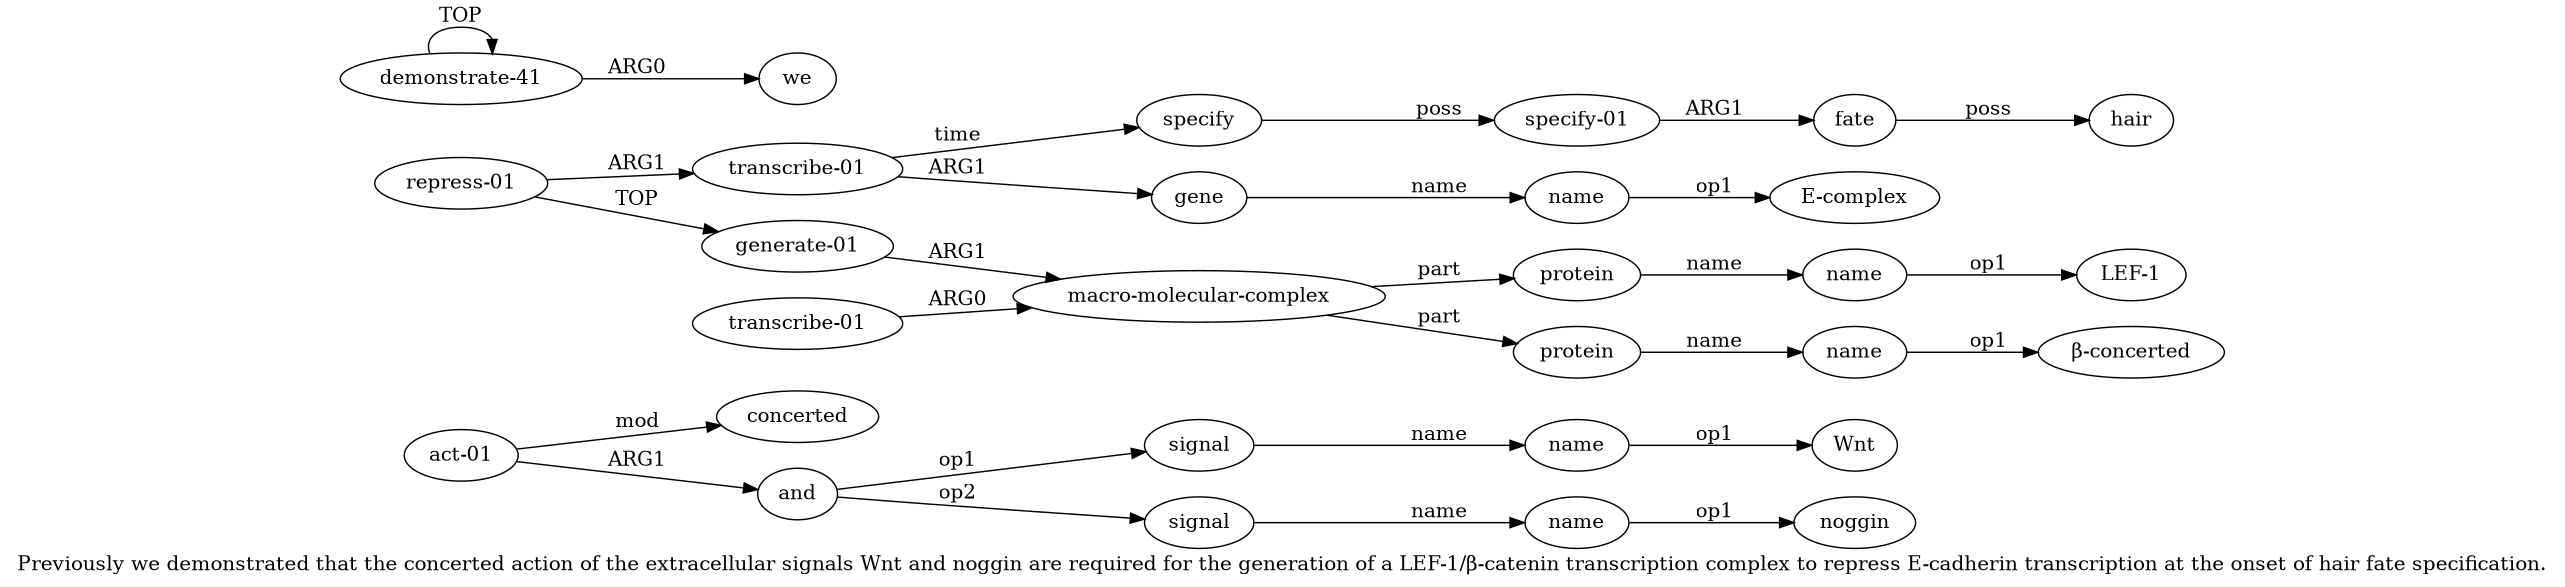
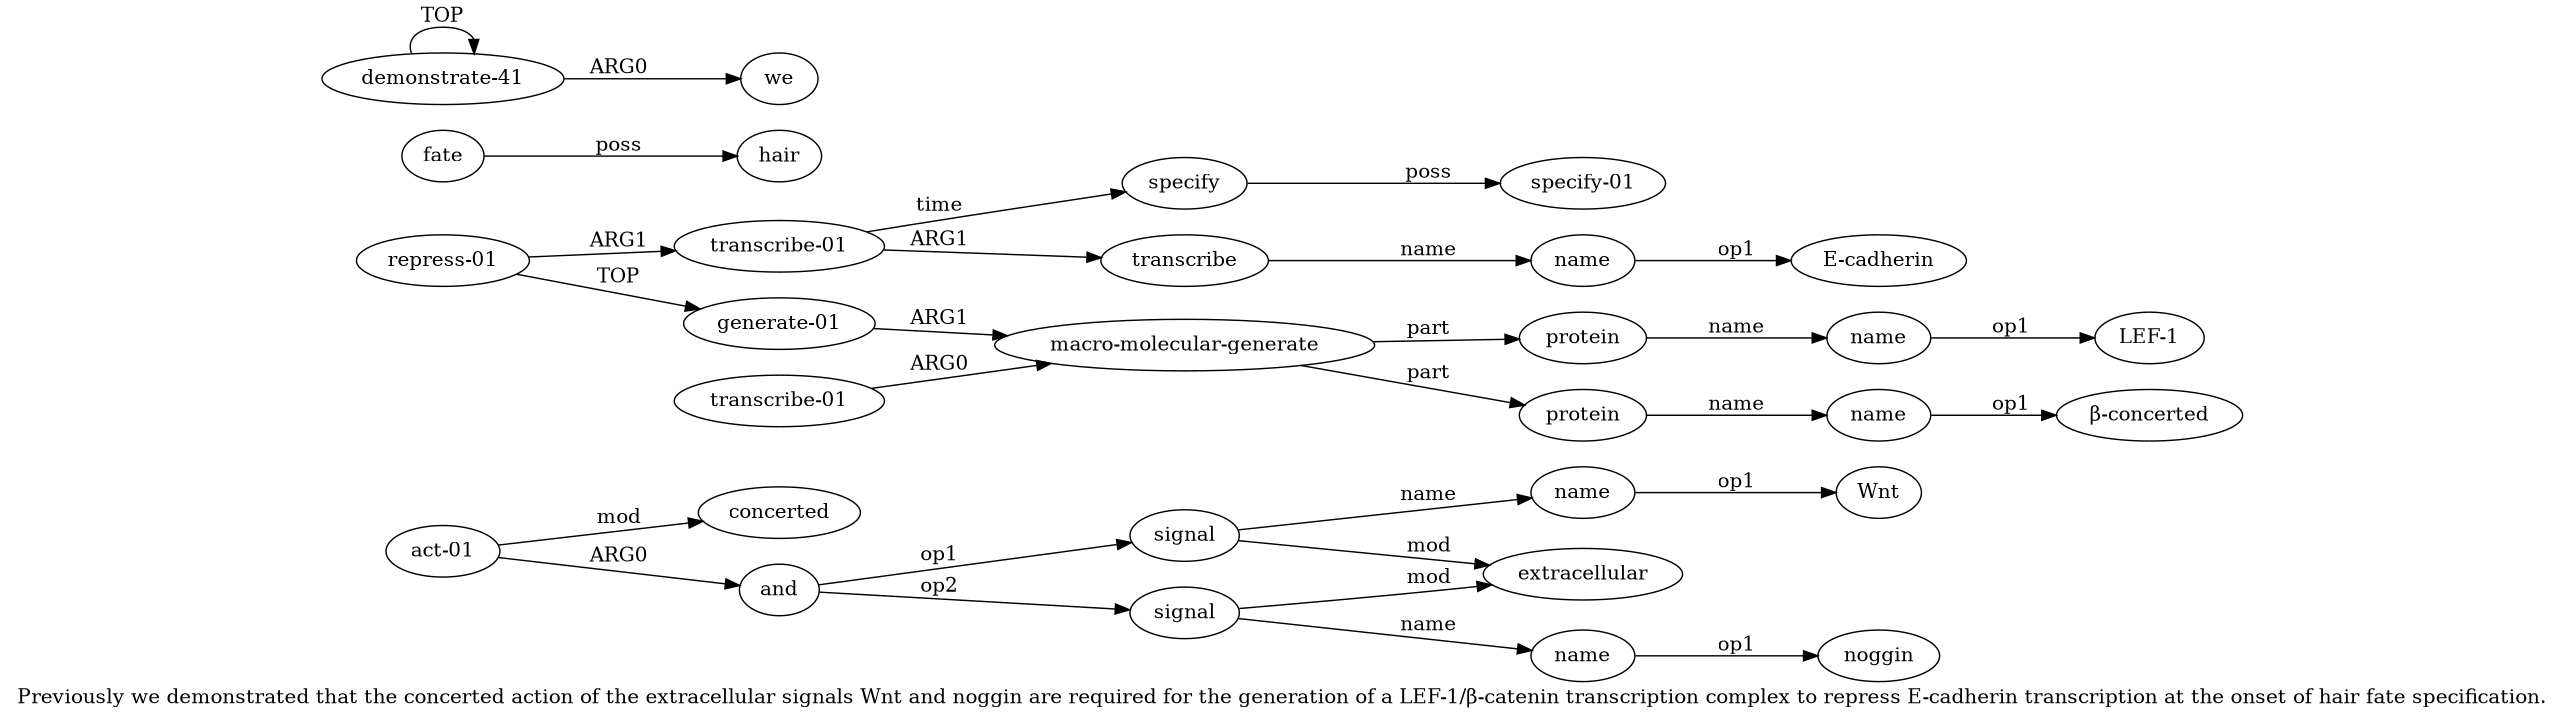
edge "specify-01" -> "fate": removed, label "ARG1"
node "gene": label "gene" -> "transcribe"
node "E-complex": label "E-complex" -> "E-cadherin"
node "macro-molecular-complex": label "macro-molecular-complex" -> "macro-molecular-generate"
edge "act-01" -> "and": label "ARG1" -> "ARG0"
node "extracellular": added
